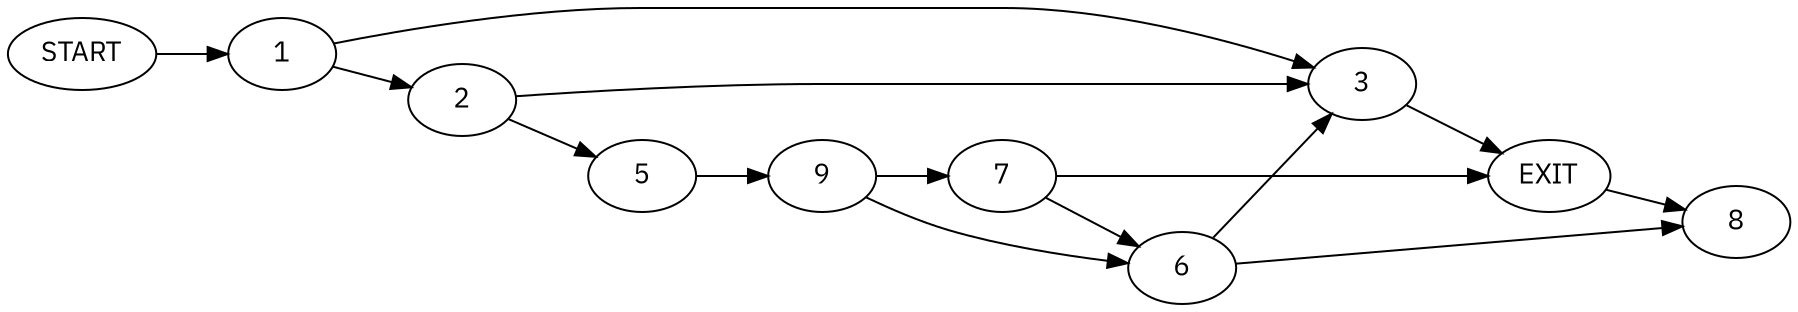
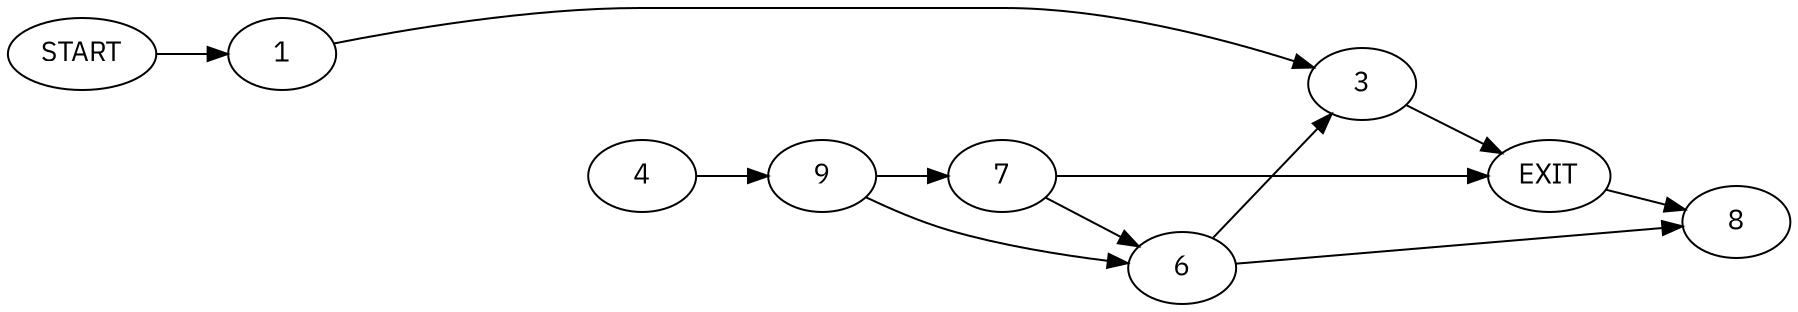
node "2": removed
node "5": label "5" -> "4"
